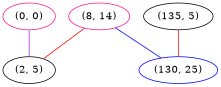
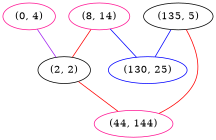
node "(0, 0)": label "(0, 0)" -> "(0, 4)"
edge "(135, 5)" -- "(130, 25)": color red -> blue
node "(2, 5)": label "(2, 5)" -> "(2, 2)"
node "(44, 144)": added
